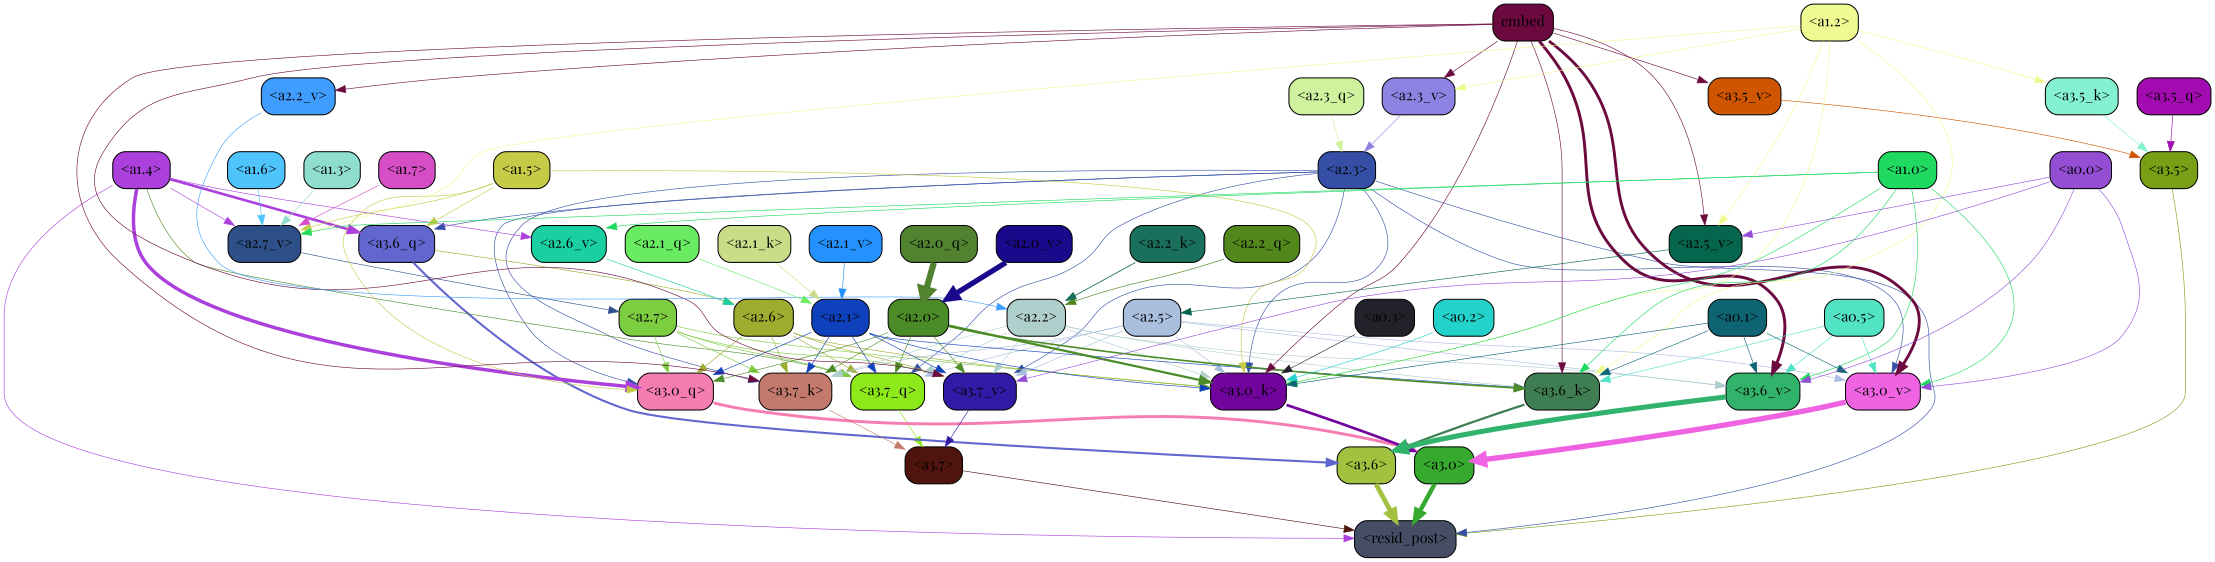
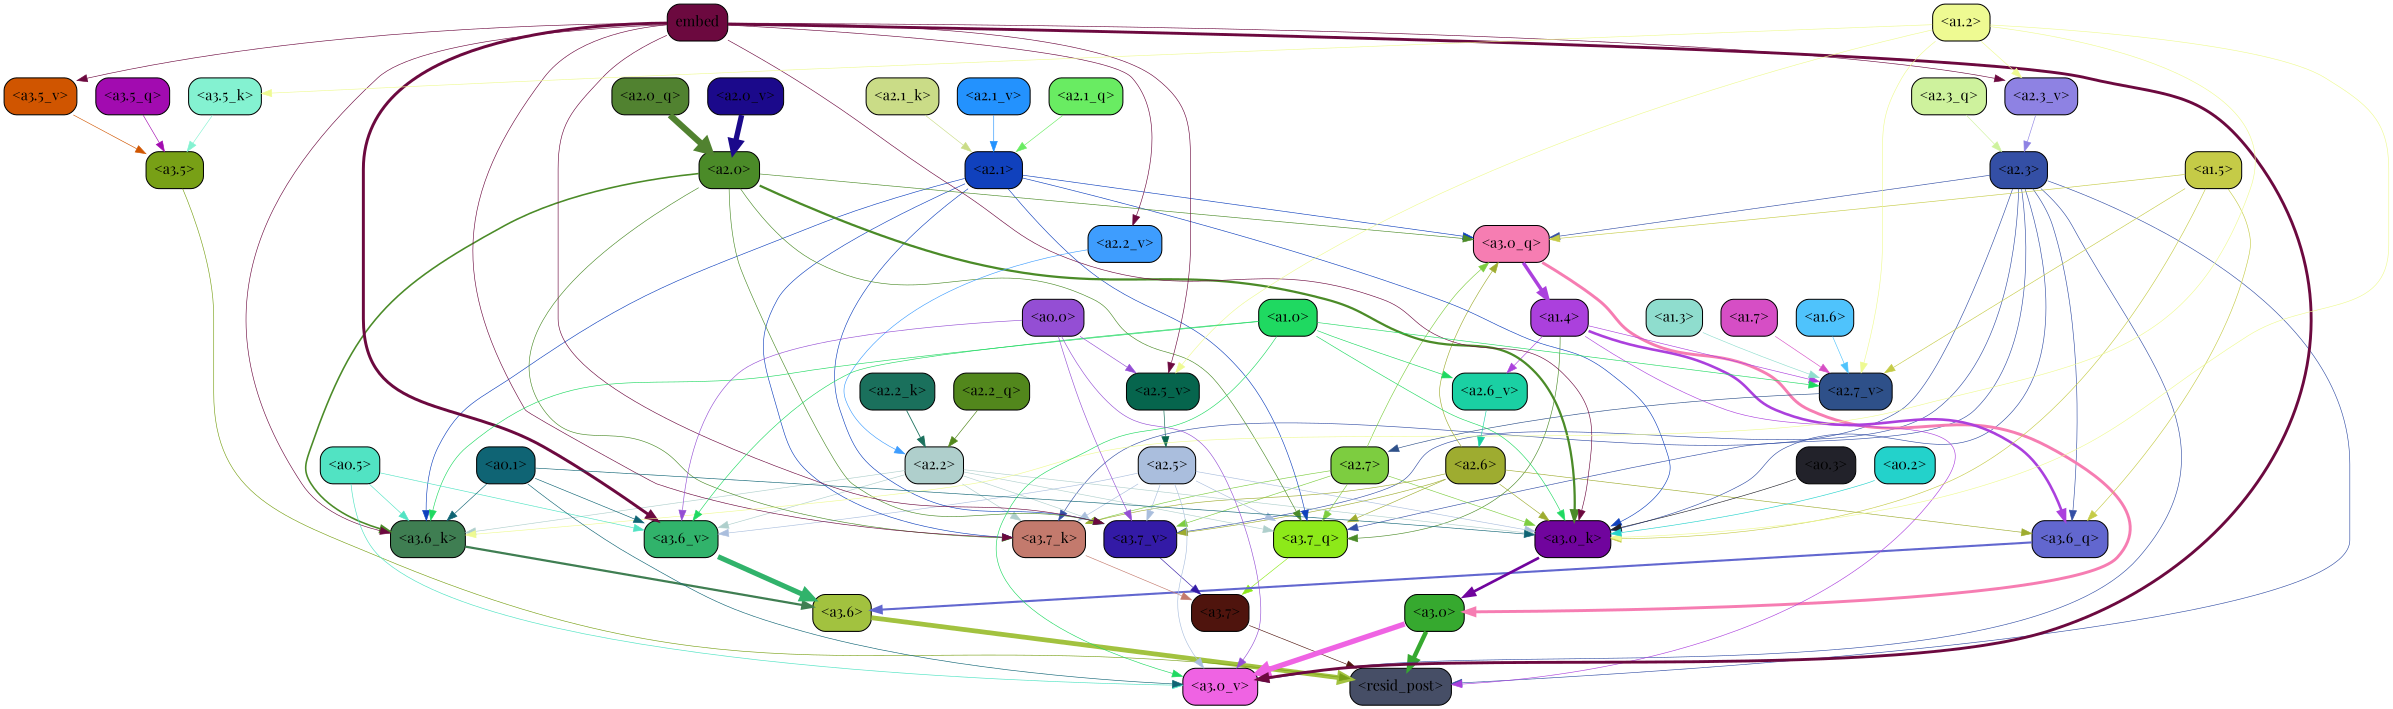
edge "<a3.6_q>" -> "<a2.6>": reversed
edge "<a1.4>" -> "<a3.0_q>": reversed
edge "<a3.0_v>" -> "<a3.0>": reversed
